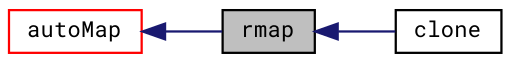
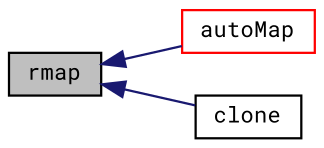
edge "rmap" -> "autoMap": reversed
